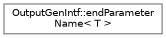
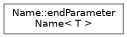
node "OutputGenIntf::endParameter Name< T >": label "OutputGenIntf::endParameter Name< T >" -> "Name::endParameter Name< T >"
